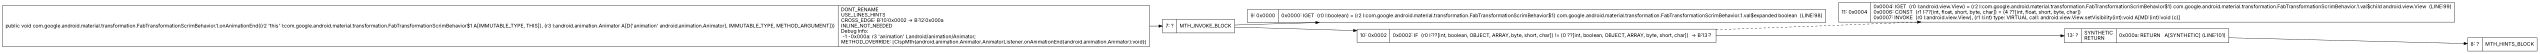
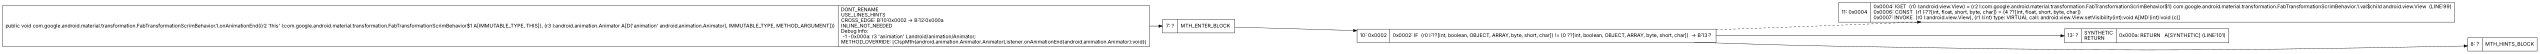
node "9: 0x0000": removed
node "7: ?": text "MTH_INVOKE_BLOCK" -> "MTH_ENTER_BLOCK"
edge "13: ?" -> "8: ?": now "10: 0x0002" -> "8: ?"
